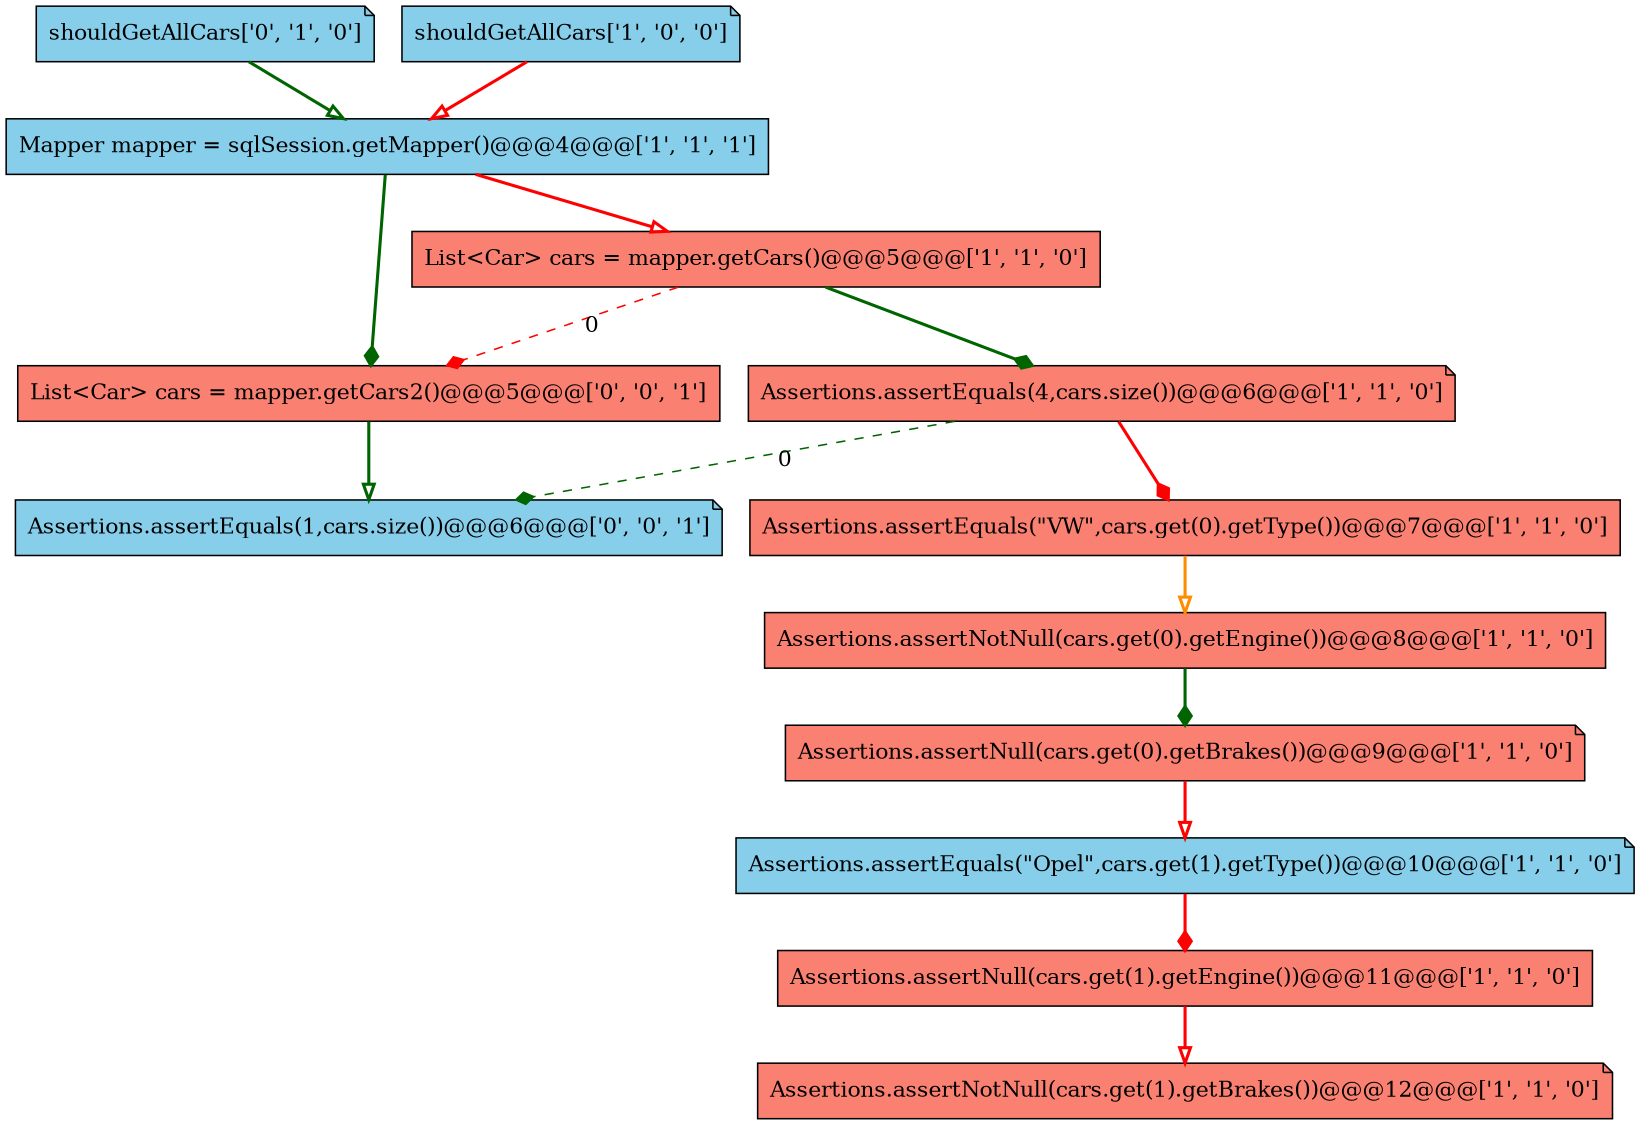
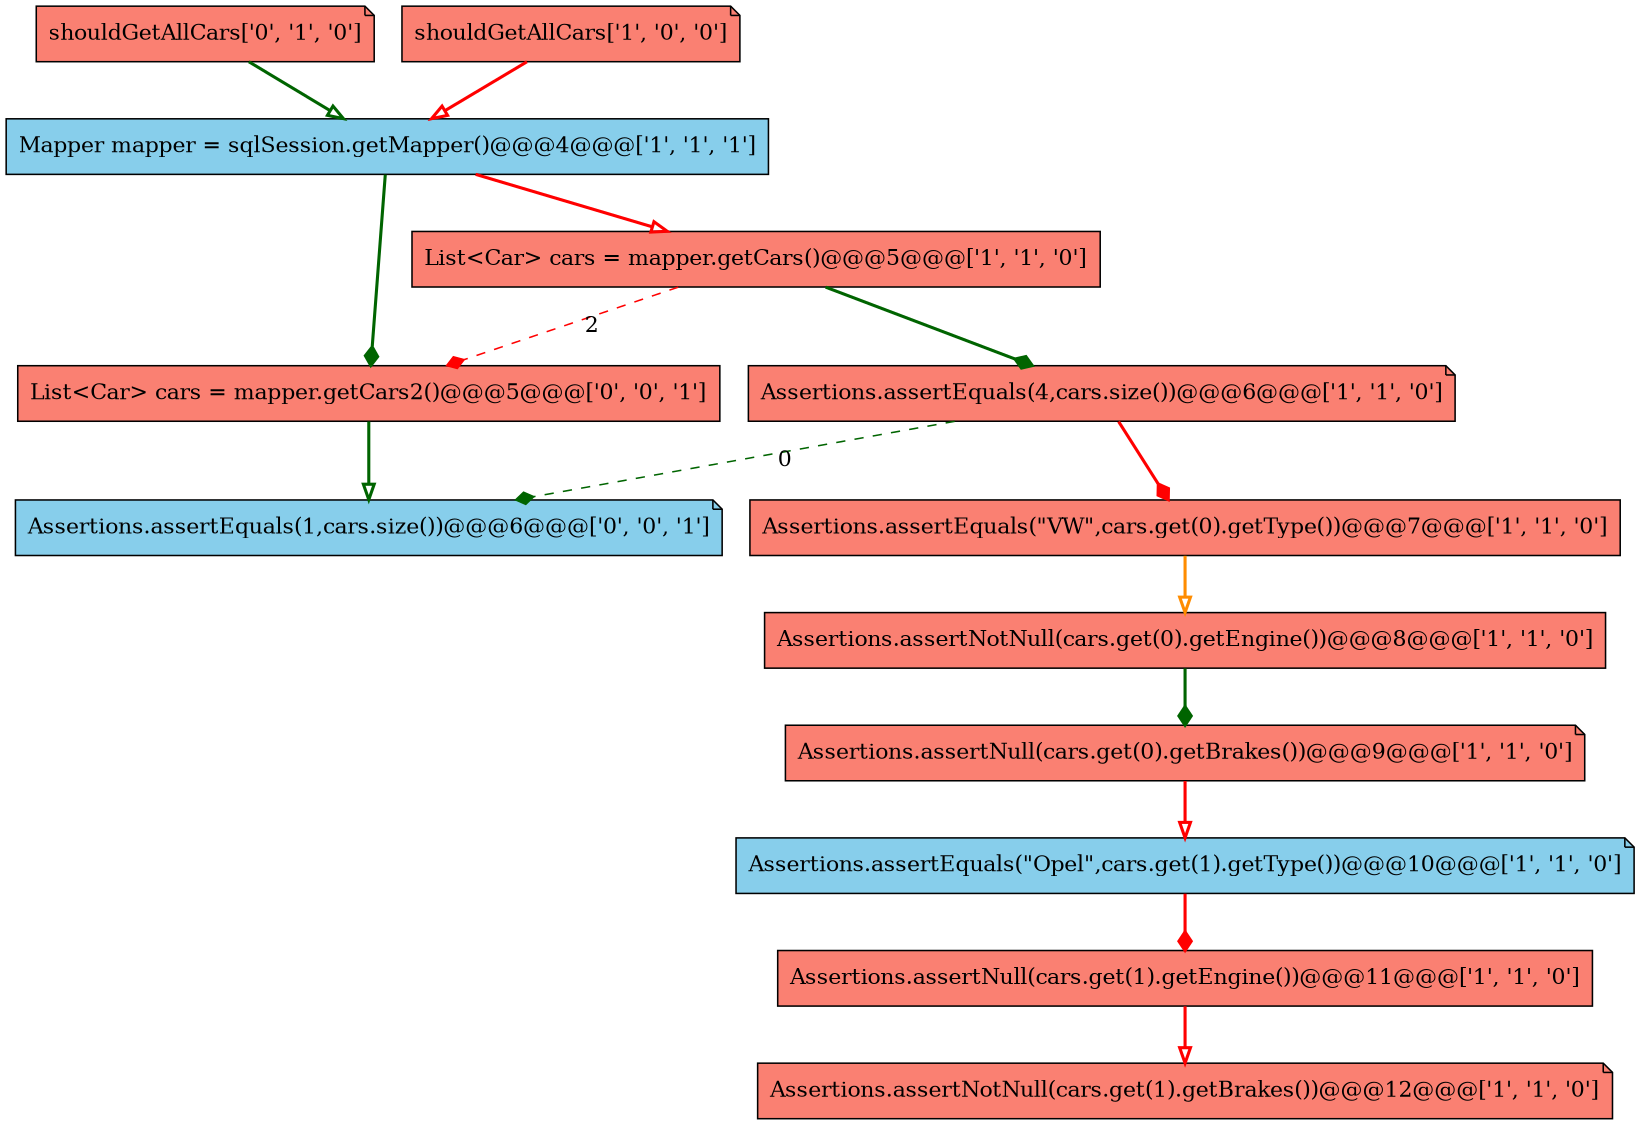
node "shouldGetAllCars['0', '1', '0']": fillcolor skyblue -> salmon
node "shouldGetAllCars['1', '0', '0']": fillcolor skyblue -> salmon
edge "List<Car> cars = mapper.getCars()@@@5@@@['1', '1', '0']" -> "List<Car> cars = mapper.getCars2()@@@5@@@['0', '0', '1']": label "0" -> "2"
